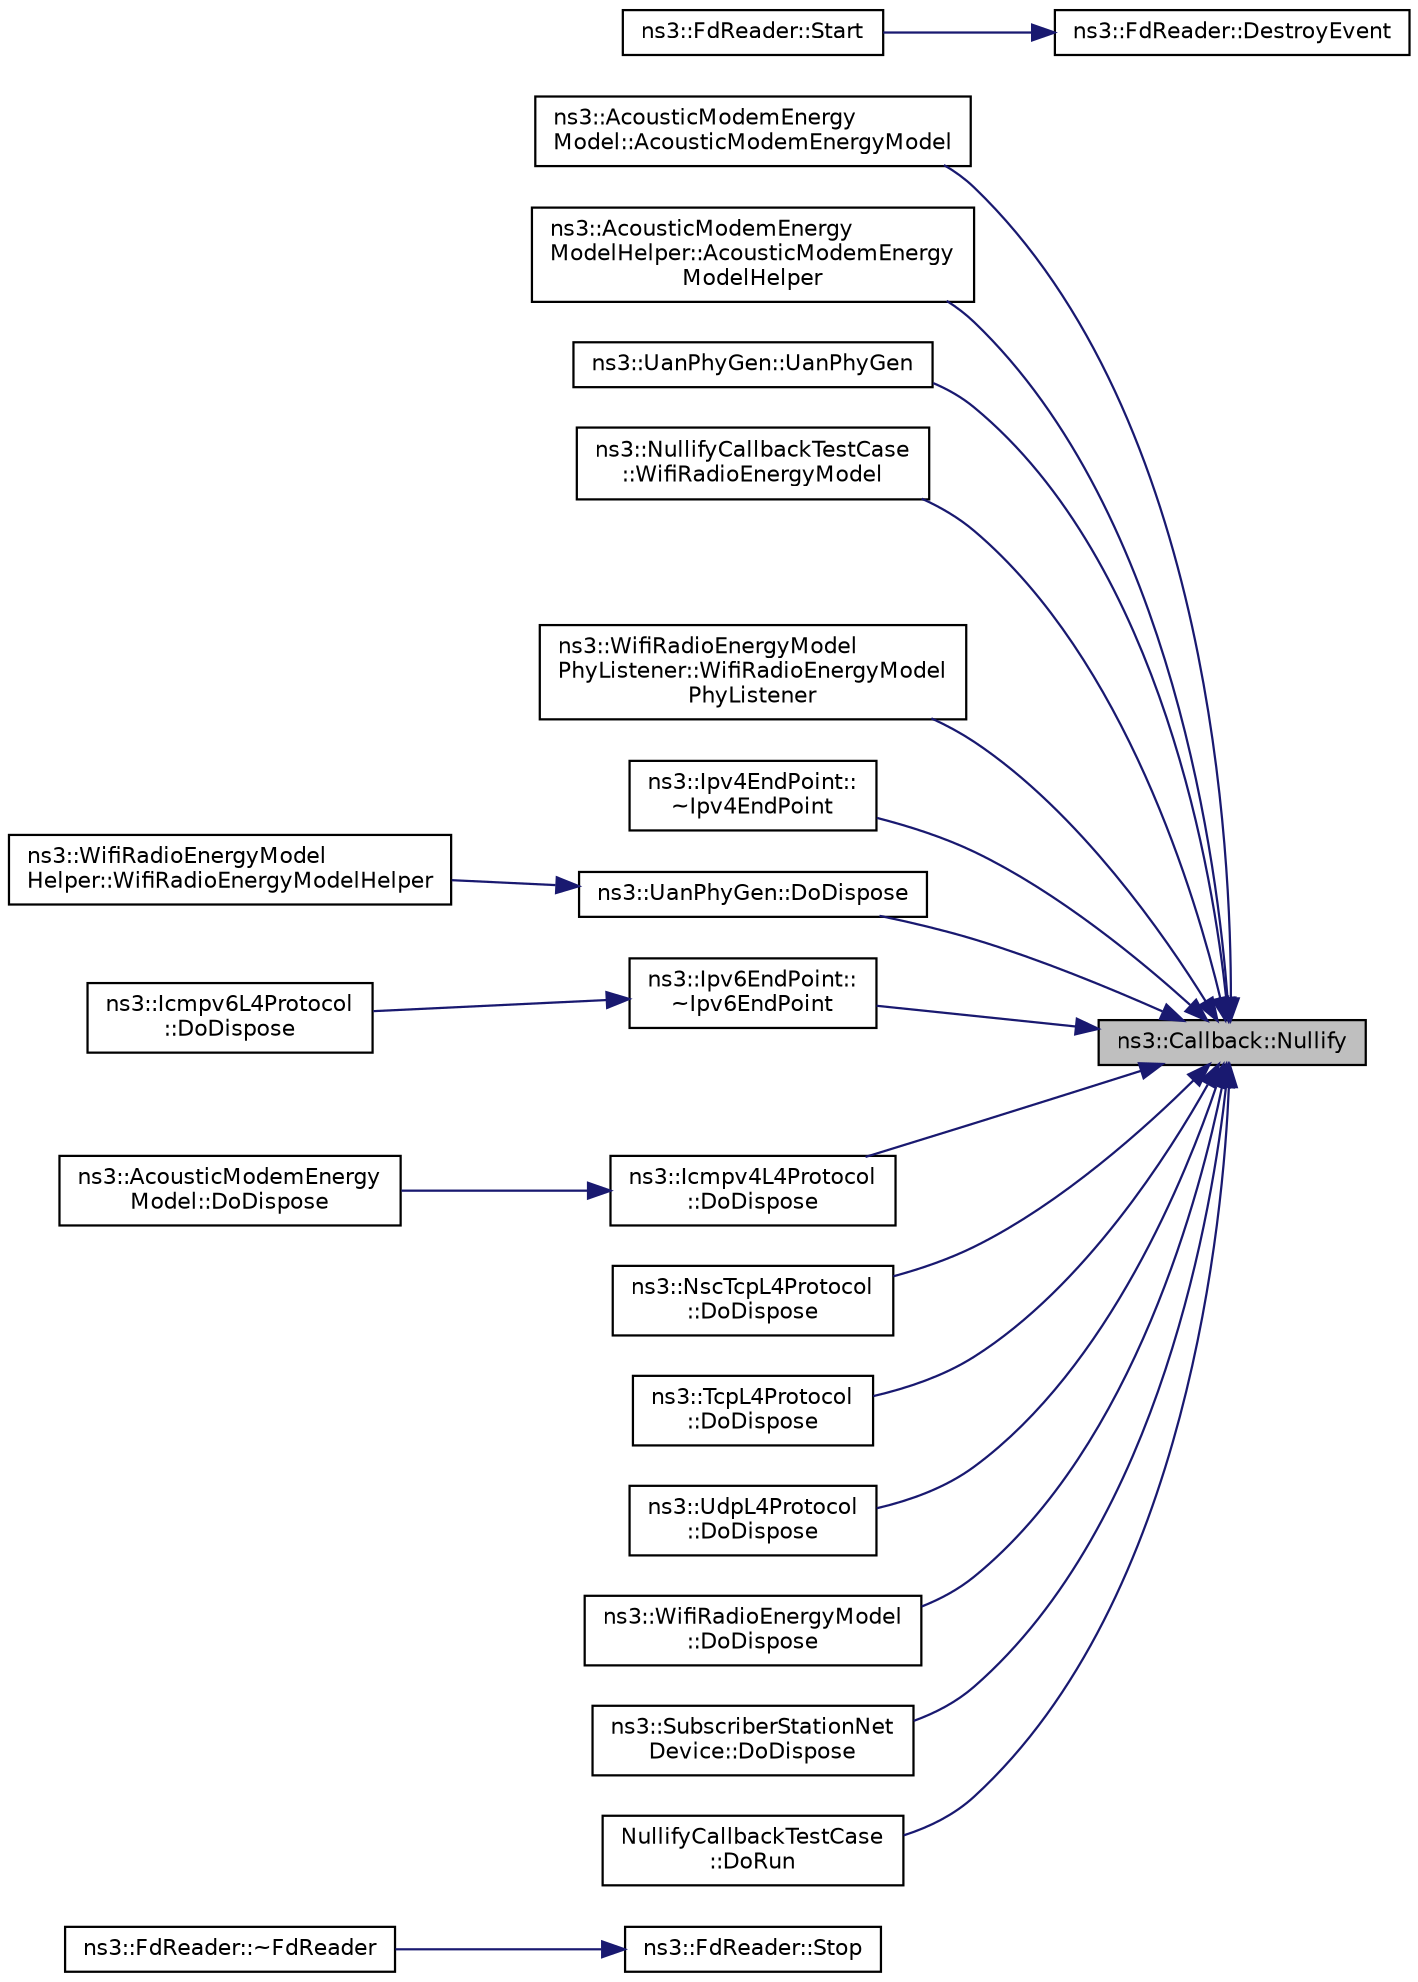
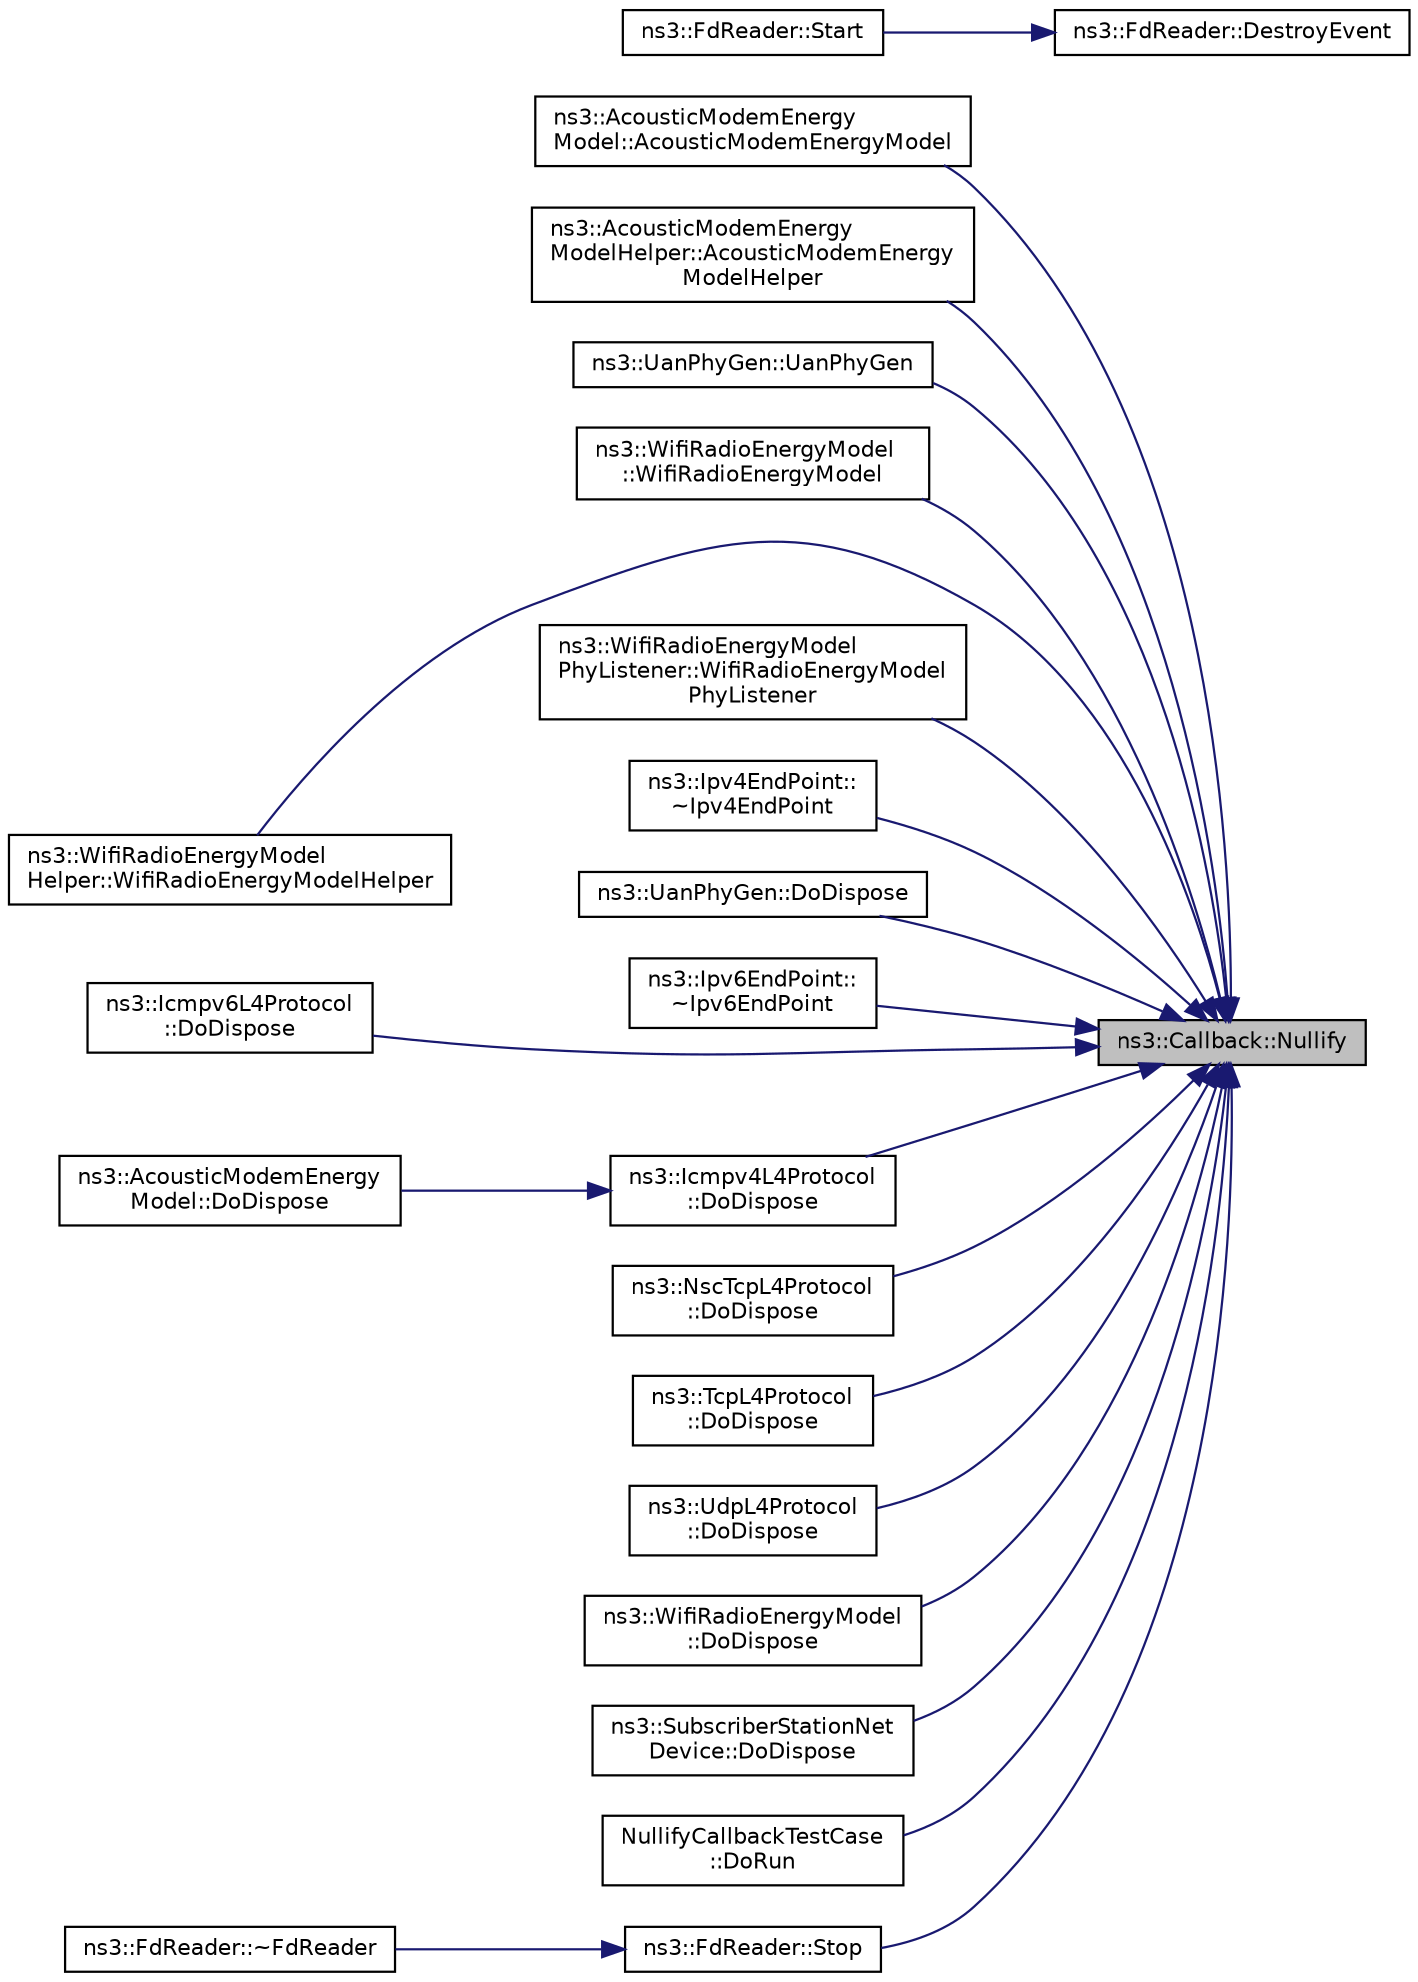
node "ns3::NullifyCallbackTestCase ::WifiRadioEnergyModel": label "ns3::NullifyCallbackTestCase ::WifiRadioEnergyModel" -> "ns3::WifiRadioEnergyModel ::WifiRadioEnergyModel"
edge "ns3::WifiRadioEnergyModel Helper::WifiRadioEnergyModelHelper" -> "ns3::UanPhyGen::DoDispose": now "ns3::WifiRadioEnergyModel Helper::WifiRadioEnergyModelHelper" -> "ns3::Callback::Nullify"
edge "ns3::Icmpv6L4Protocol ::DoDispose" -> "ns3::Ipv6EndPoint:: ~Ipv6EndPoint": now "ns3::Icmpv6L4Protocol ::DoDispose" -> "ns3::Callback::Nullify"
edge "ns3::FdReader::Stop" -> "ns3::Callback::Nullify": added
